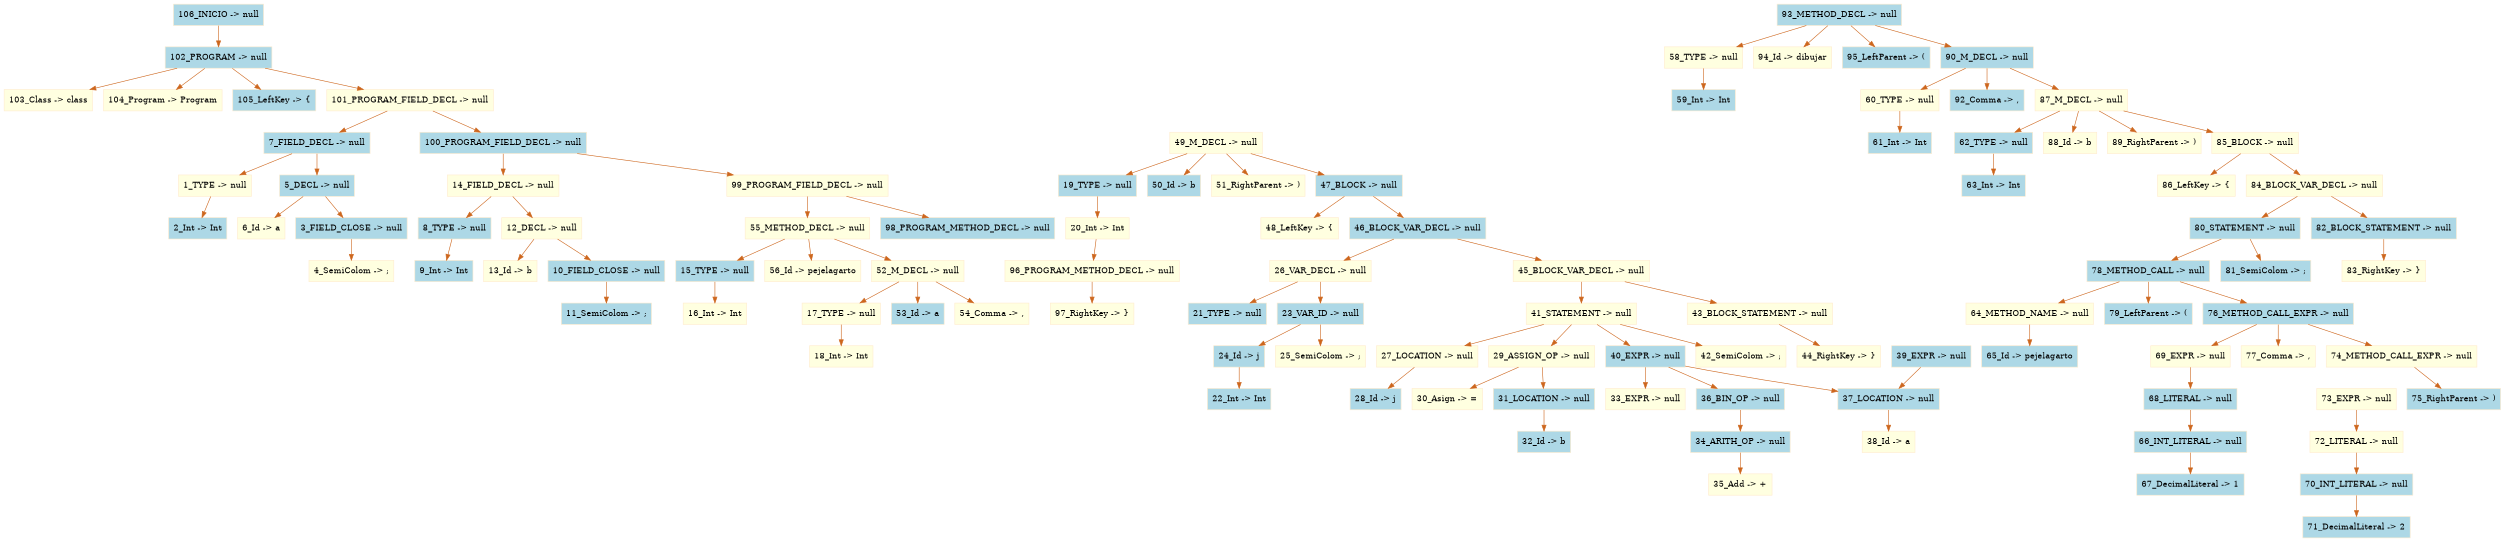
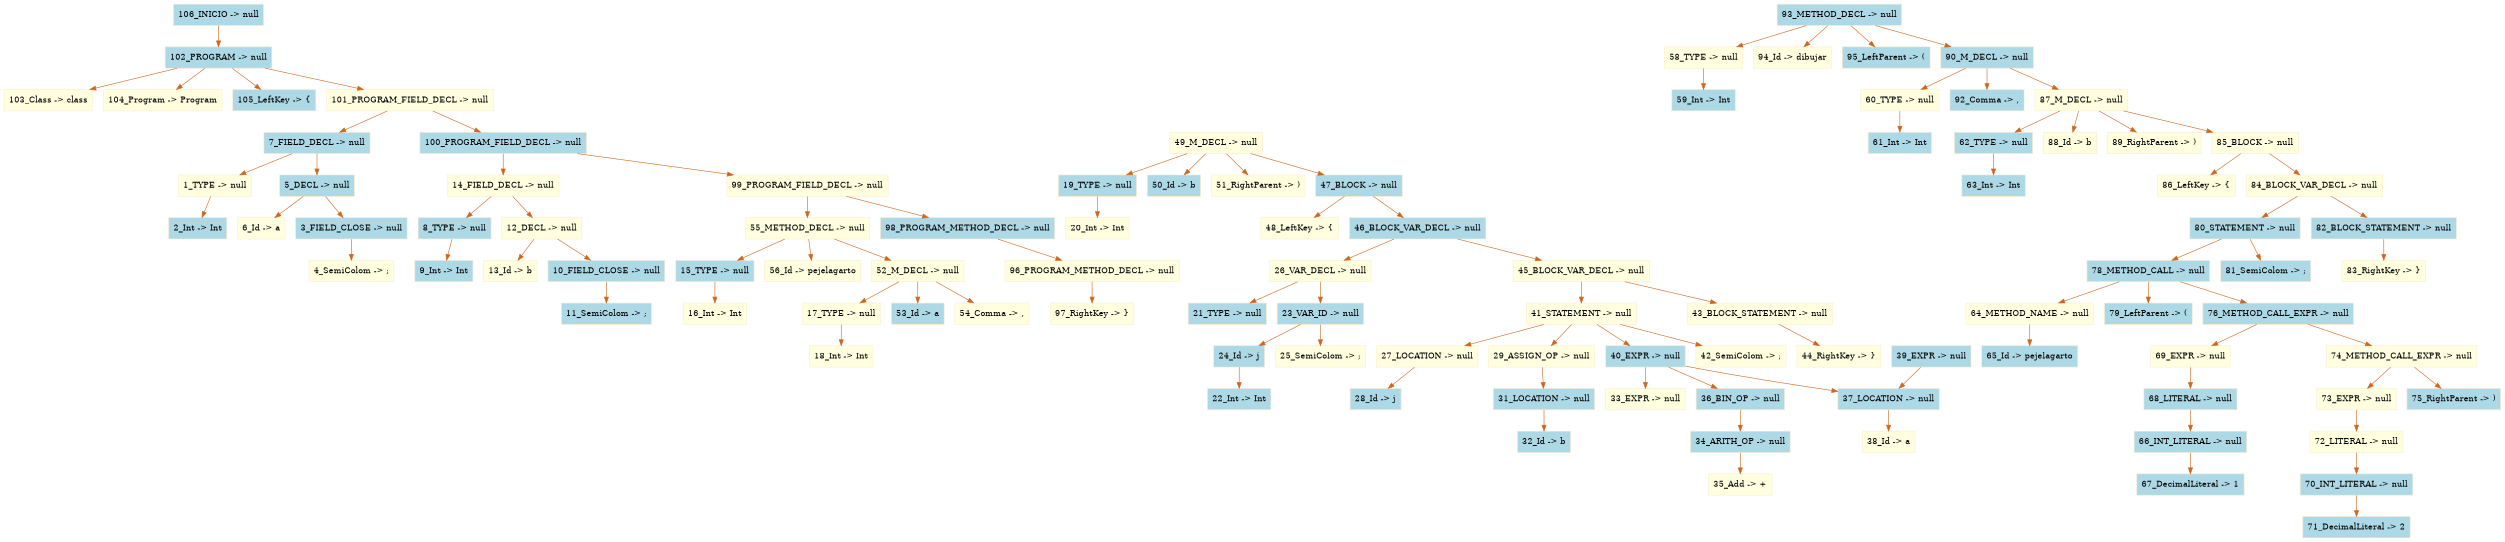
edge "20_Int -> Int" -> "96_PROGRAM_METHOD_DECL -> null": now "98_PROGRAM_METHOD_DECL -> null" -> "96_PROGRAM_METHOD_DECL -> null"
node "77_Comma -> ,": removed
edge "74_METHOD_CALL_EXPR -> null" -> "73_EXPR -> null": added
node "30_Asign -> =": removed
